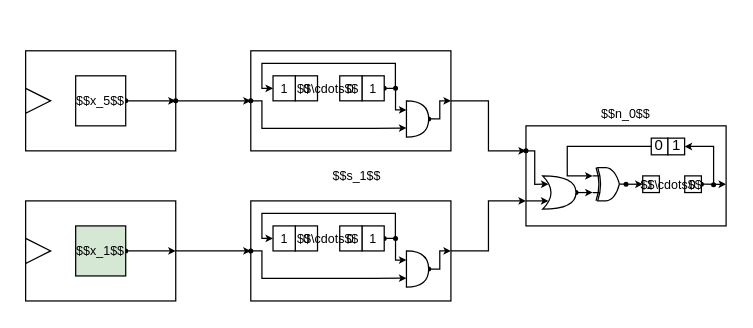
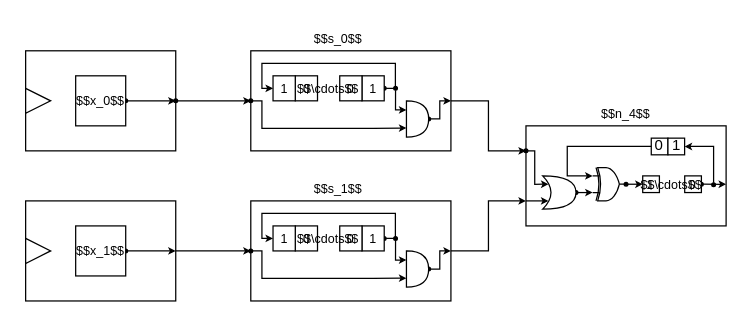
node "$$s_0$$": added
node "$$x_5$$": label "$$x_5$$" -> "$$x_0$$"
node "$$n_0$$": label "$$n_0$$" -> "$$n_4$$"
node "$$s_1$$": moved (357, 176) -> (338, 188)
node "$$x_1$$": fillcolor #d5e8d4 -> #ffffff
